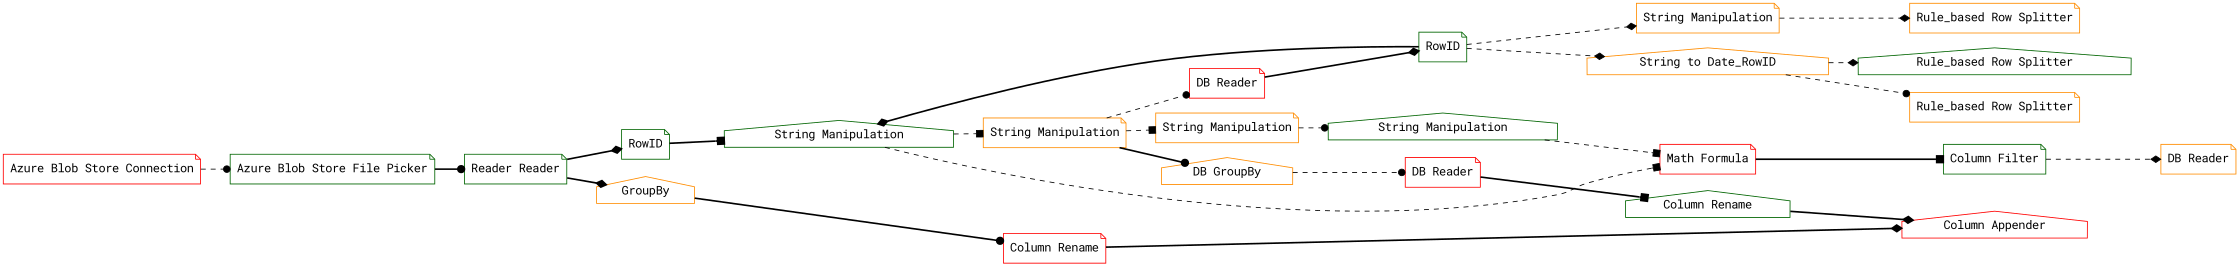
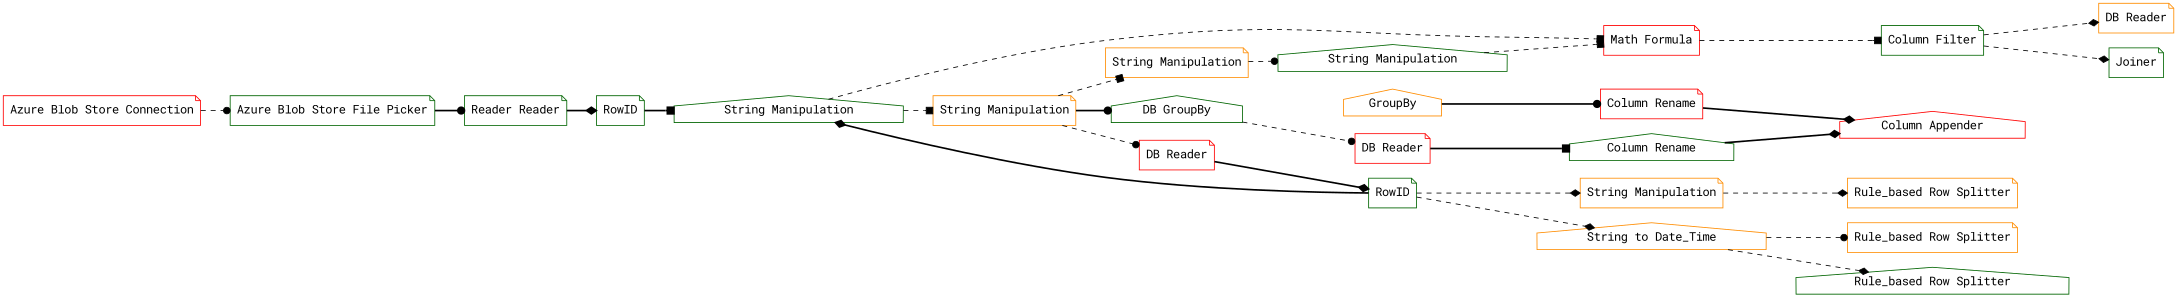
node "String to Date_RowID": label "String to Date_RowID" -> "String to Date_Time"
node "Joiner": added
edge "Math Formula" -> "Column Filter": style bold -> dashed
node "DB GroupBy": color darkorange -> darkgreen
edge "Reader Reader" -> "GroupBy": removed
